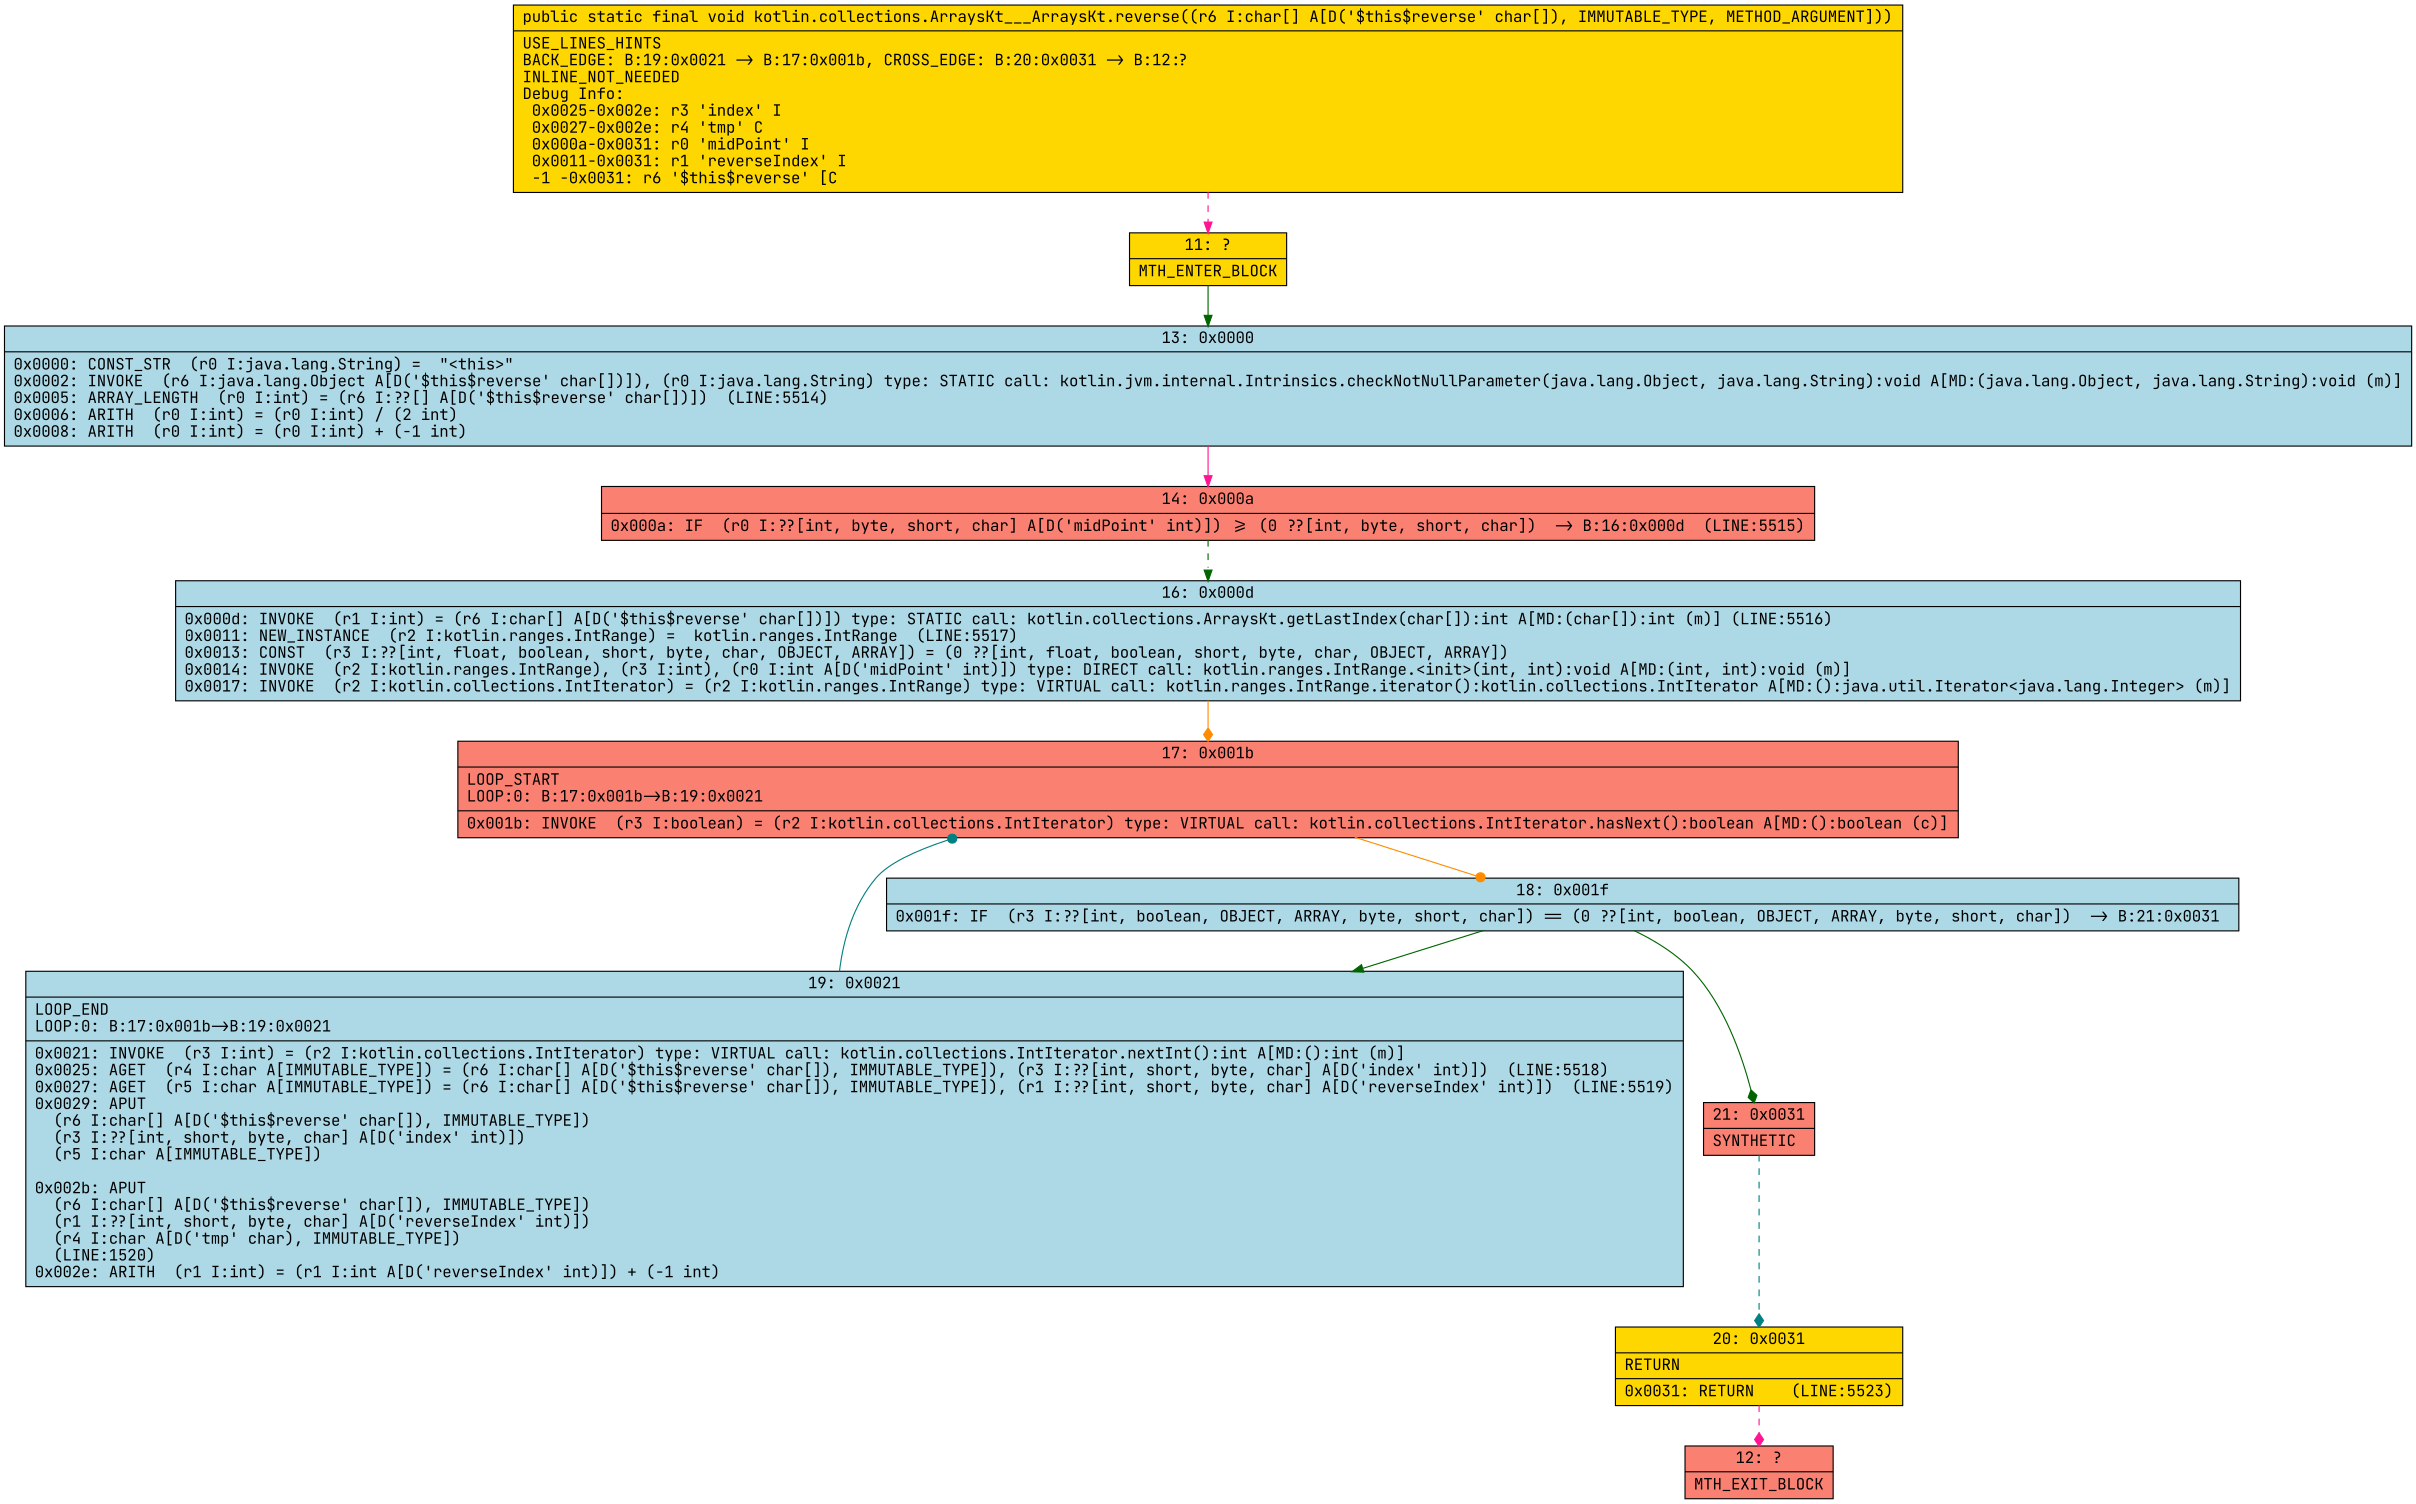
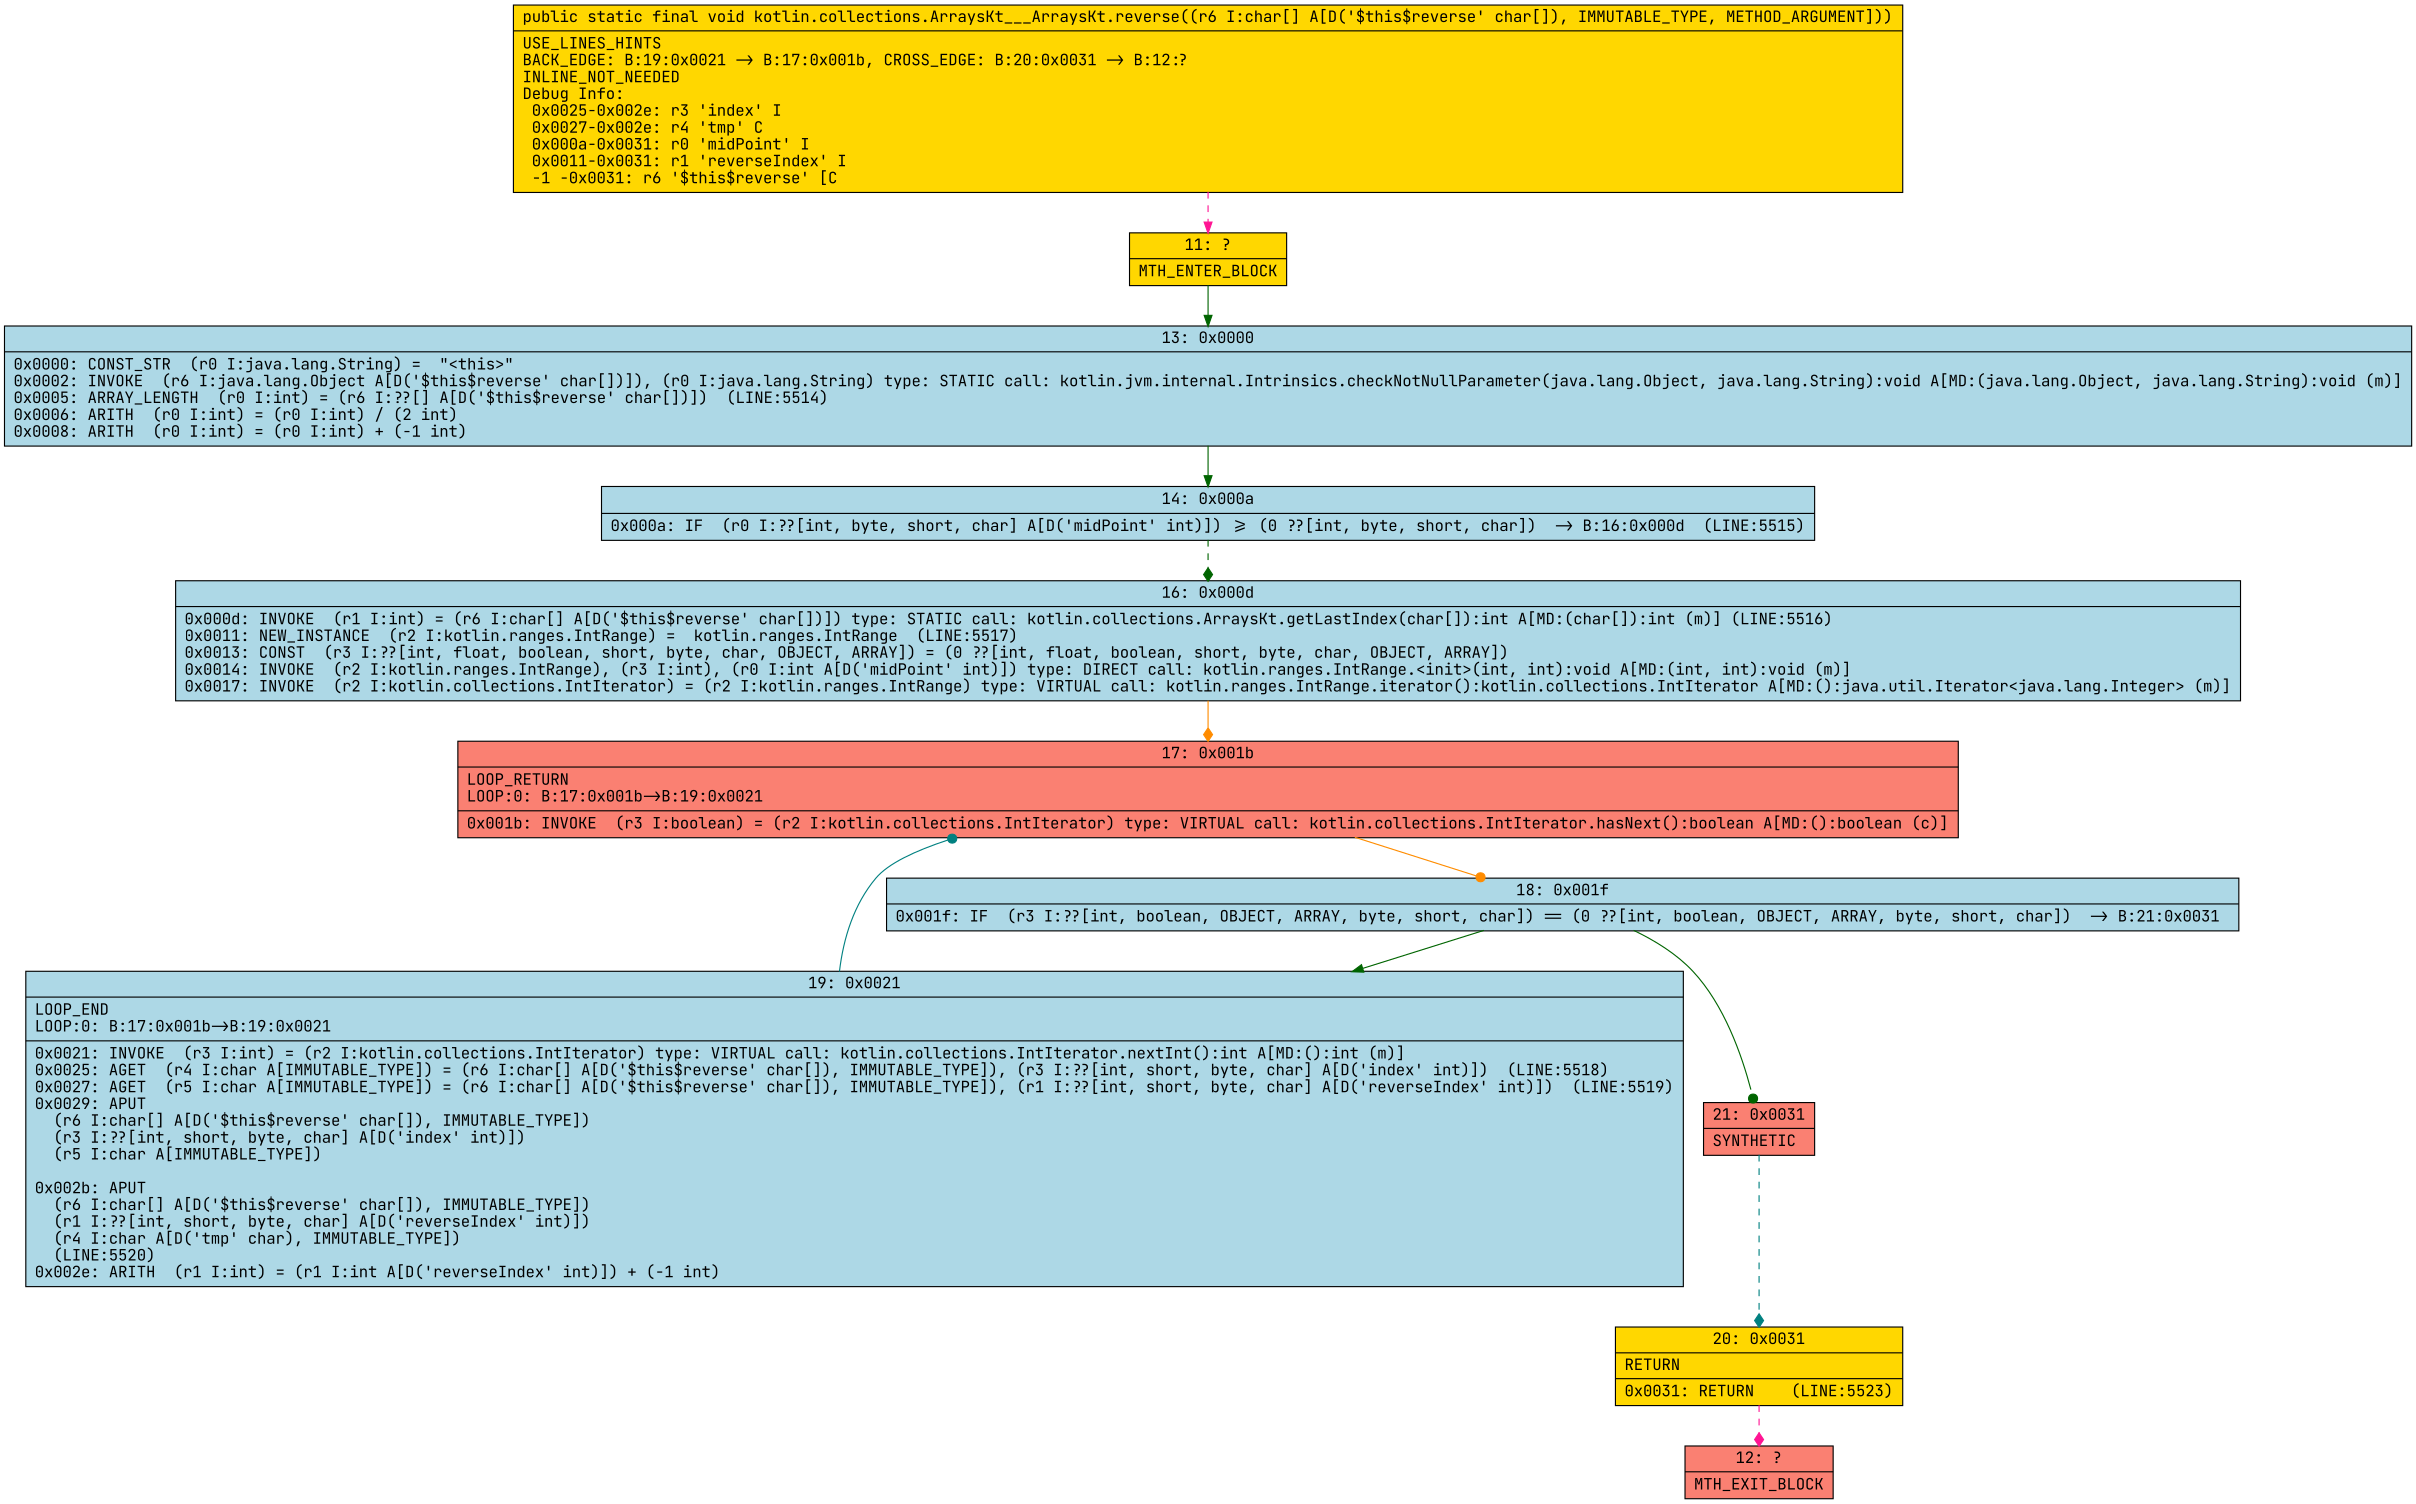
edge "13: 0x0000" -> "14: 0x000a": color deeppink -> darkgreen
node "14: 0x000a": fillcolor salmon -> lightblue
edge "14: 0x000a" -> "16: 0x000d": arrowhead normal -> diamond
node "17: 0x001b": text "LOOP_START" -> "LOOP_RETURN"
edge "18: 0x001f" -> "21: 0x0031": arrowhead diamond -> dot
node "19: 0x0021": text "(LINE:1520)" -> "(LINE:5520)"
